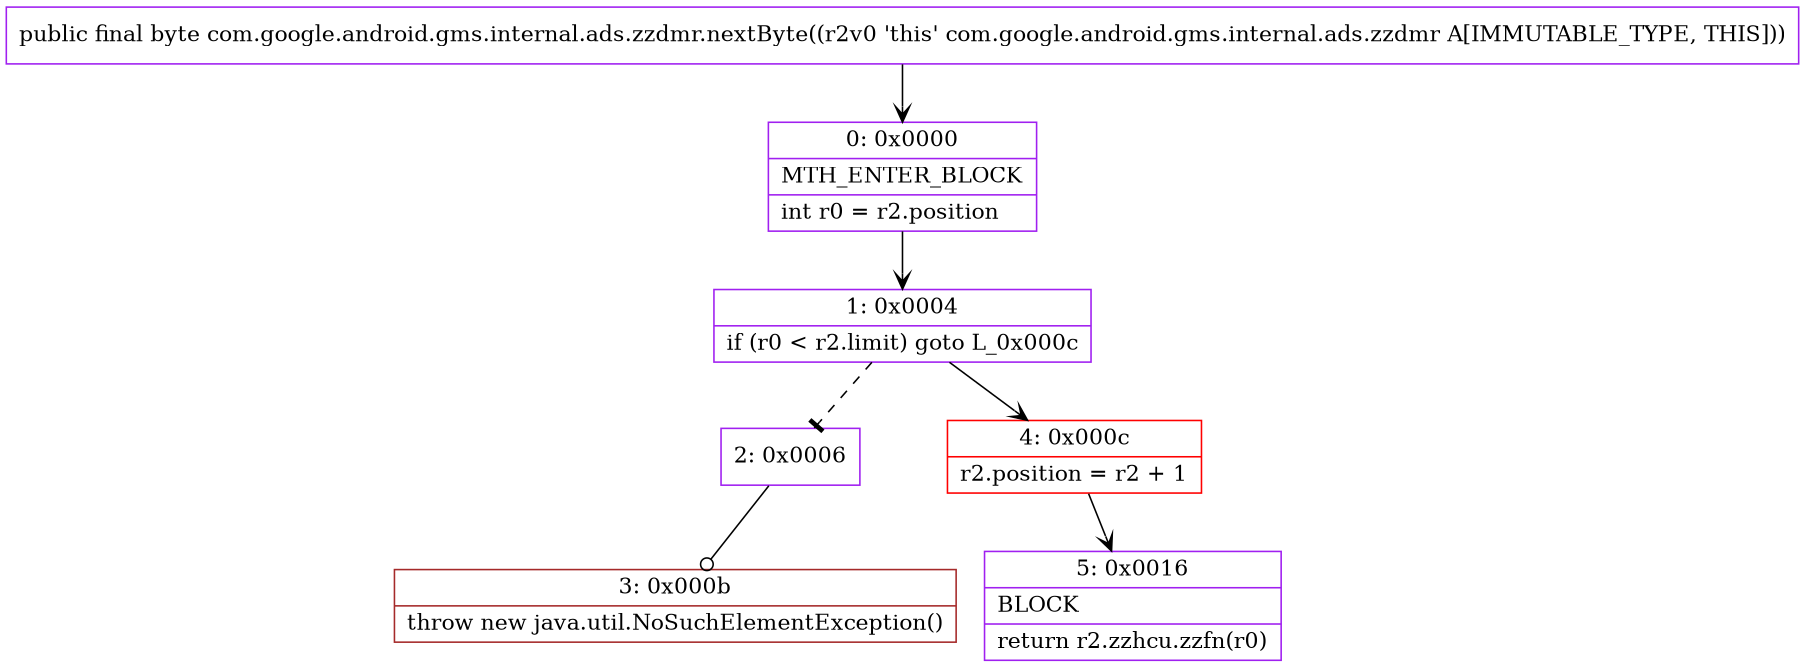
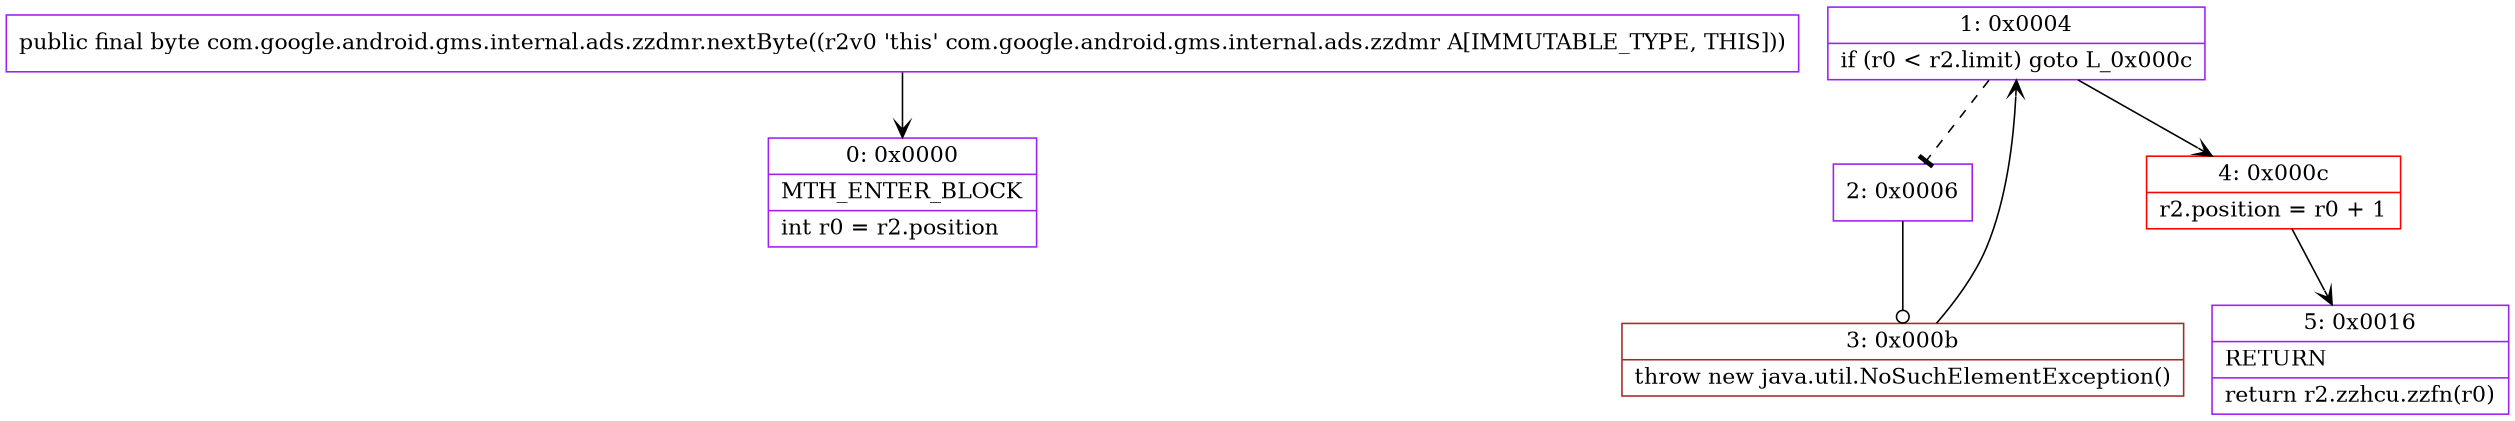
edge "0: 0x0000" -> "1: 0x0004": now "3: 0x000b" -> "1: 0x0004"
node "4: 0x000c": text "r2.position = r2 + 1" -> "r2.position = r0 + 1"
node "5: 0x0016": text "BLOCK" -> "RETURN"
